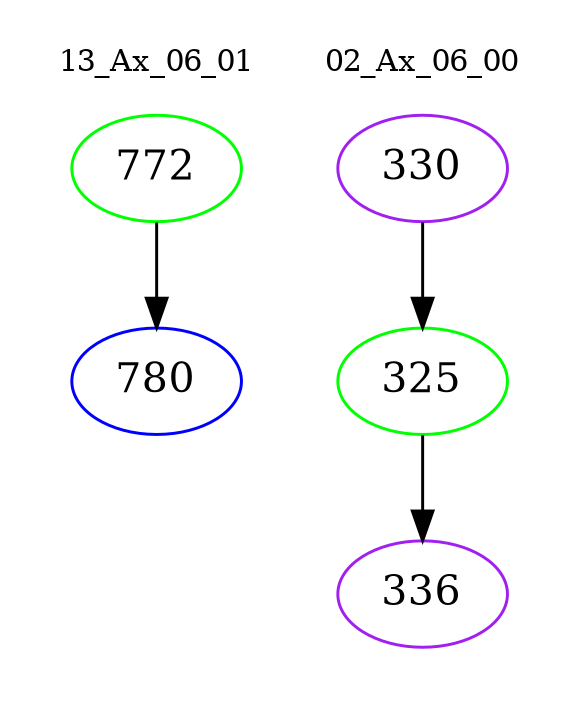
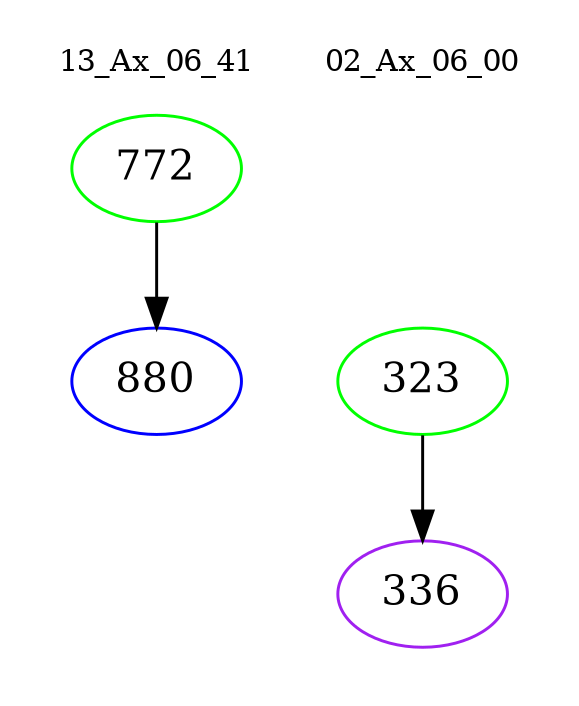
cluster "13_Ax_06_01": label "13_Ax_06_01" -> "13_Ax_06_41"
node "330": removed
node "780": label "780" -> "880"
node "325": label "325" -> "323"
